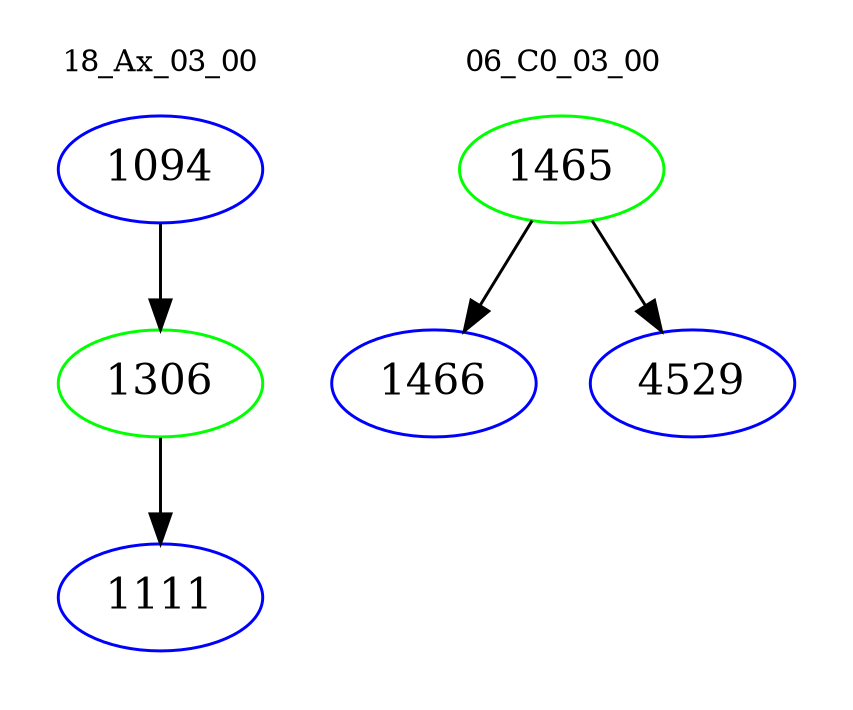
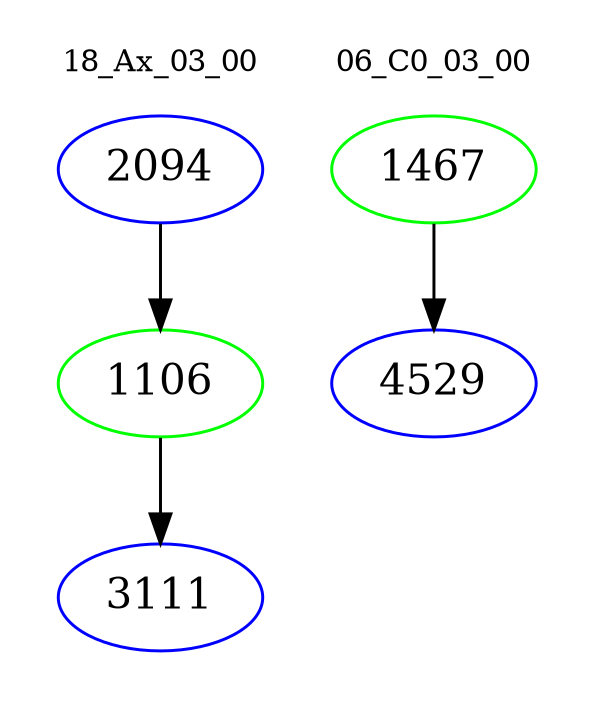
node "1094": label "1094" -> "2094"
node "1465": label "1465" -> "1467"
node "1306": label "1306" -> "1106"
node "1466": removed
node "1111": label "1111" -> "3111"
